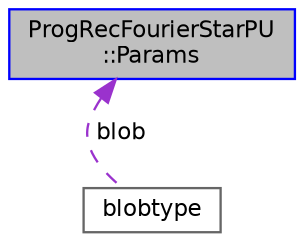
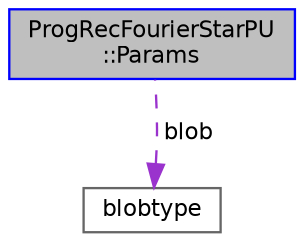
edge "blobtype" -> "ProgRecFourierStarPU ::Params": reversed
